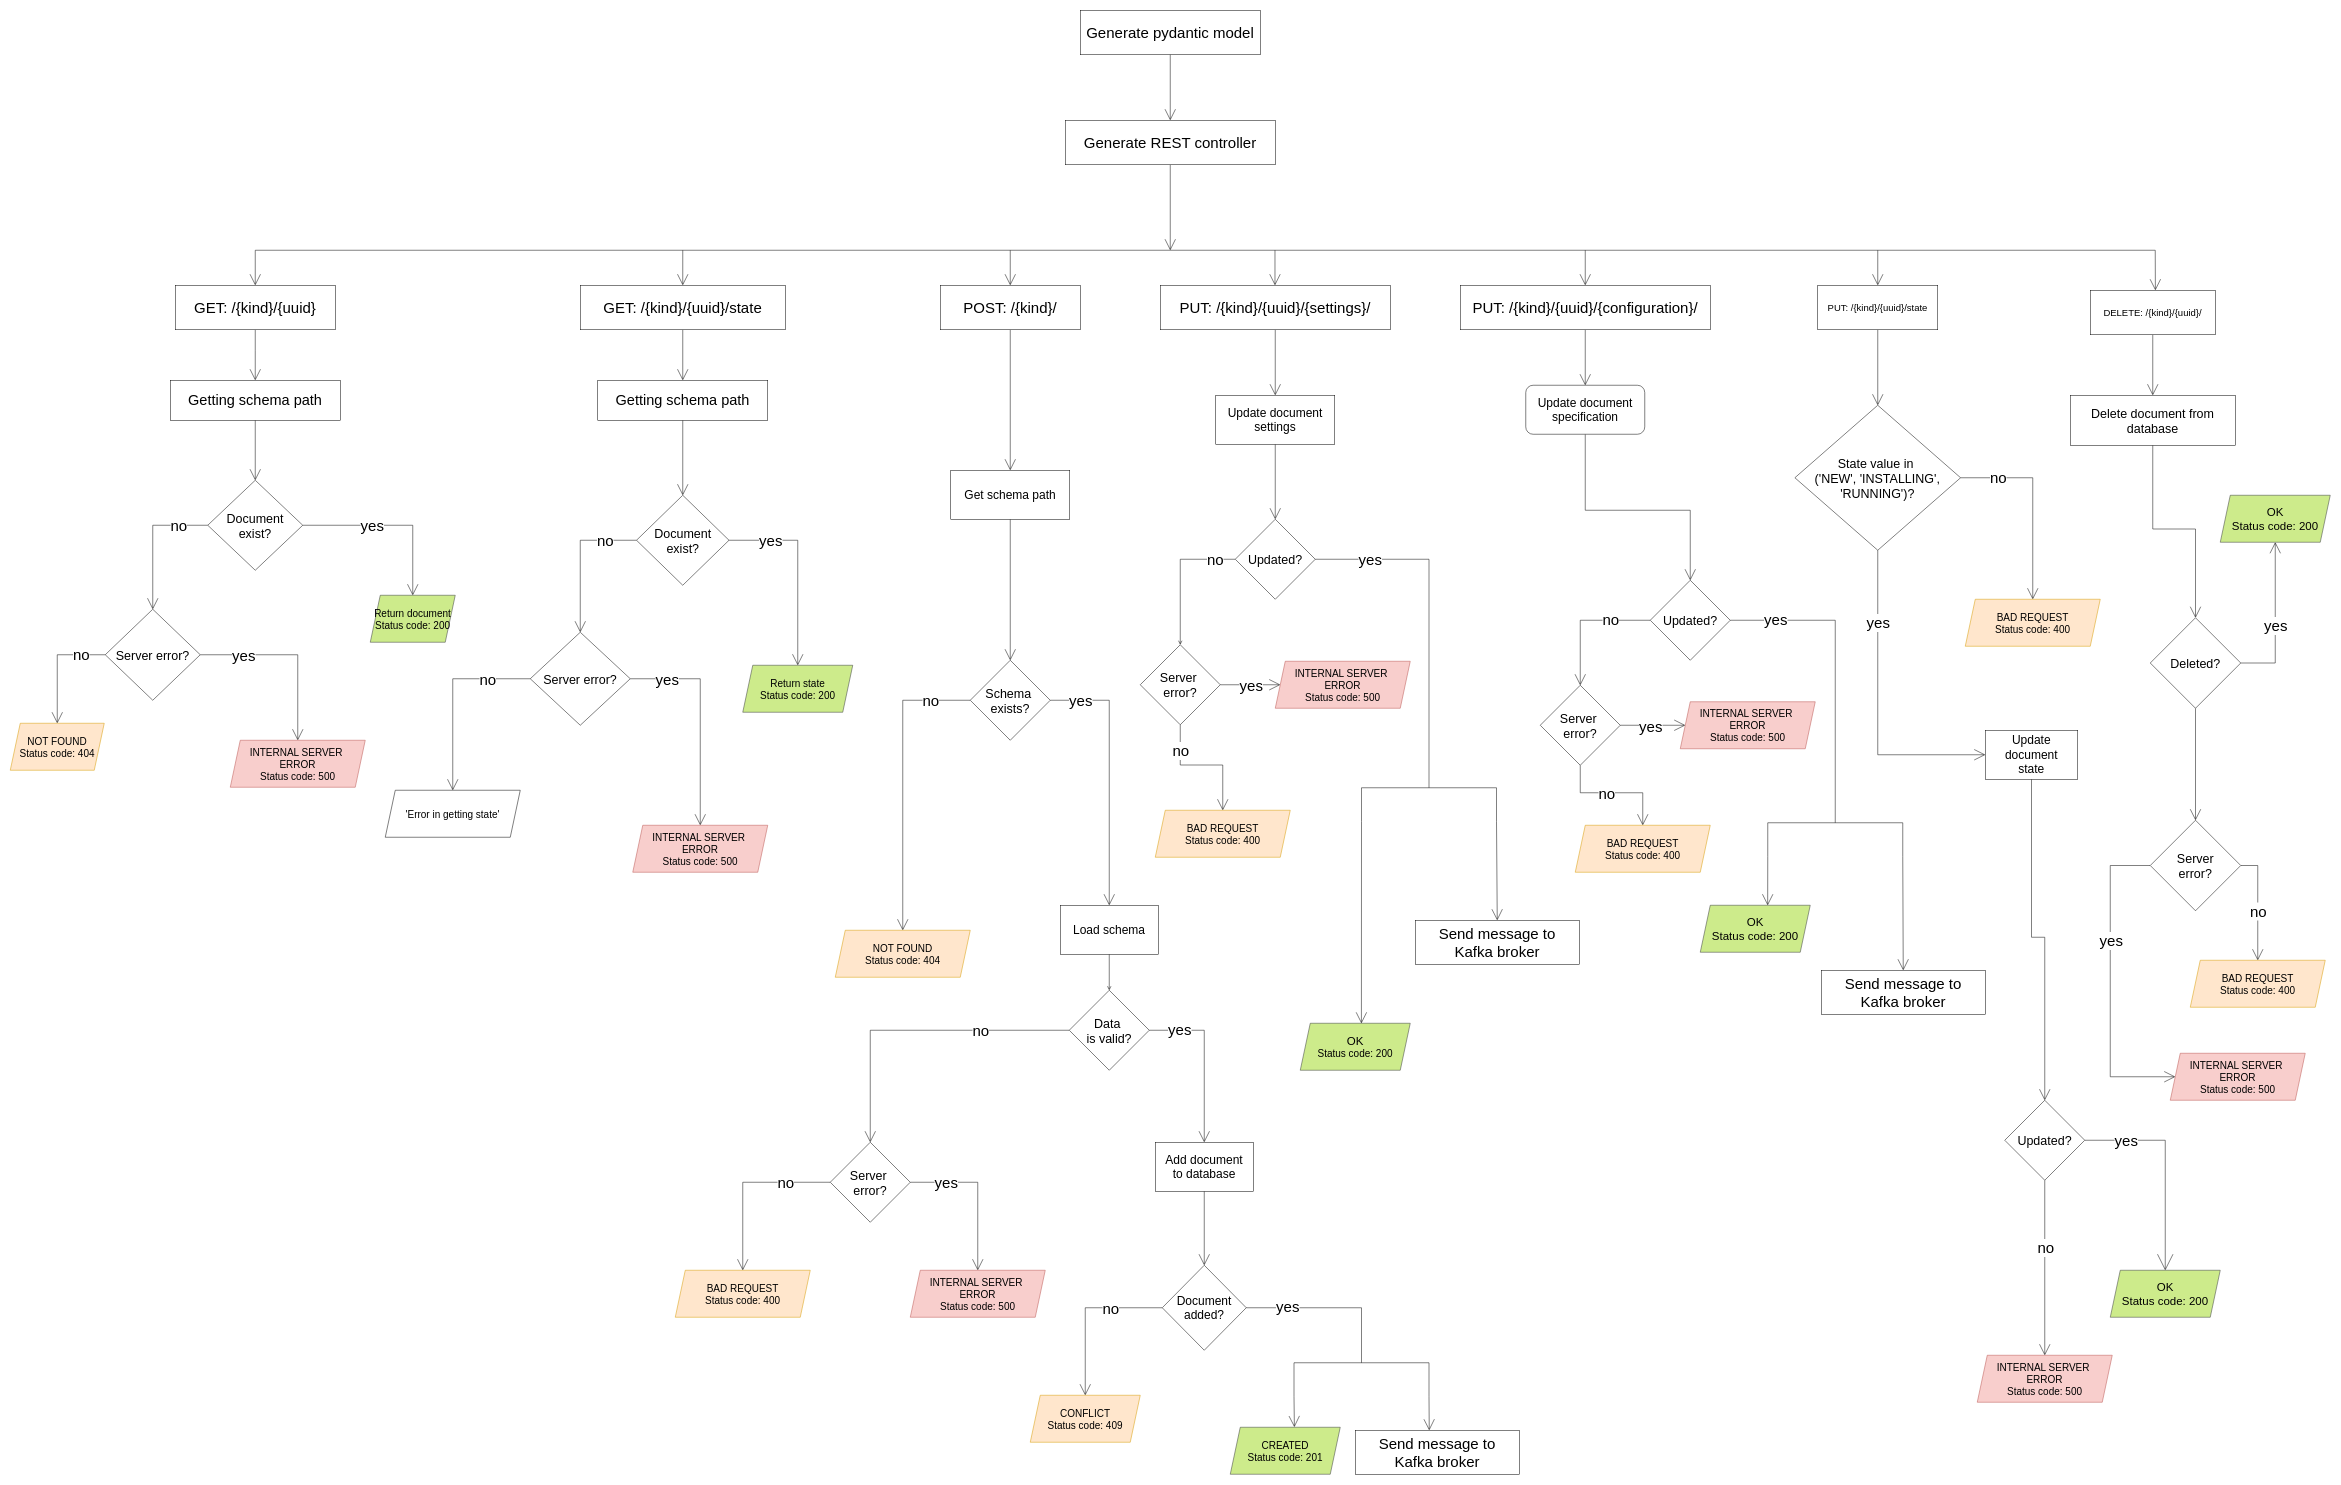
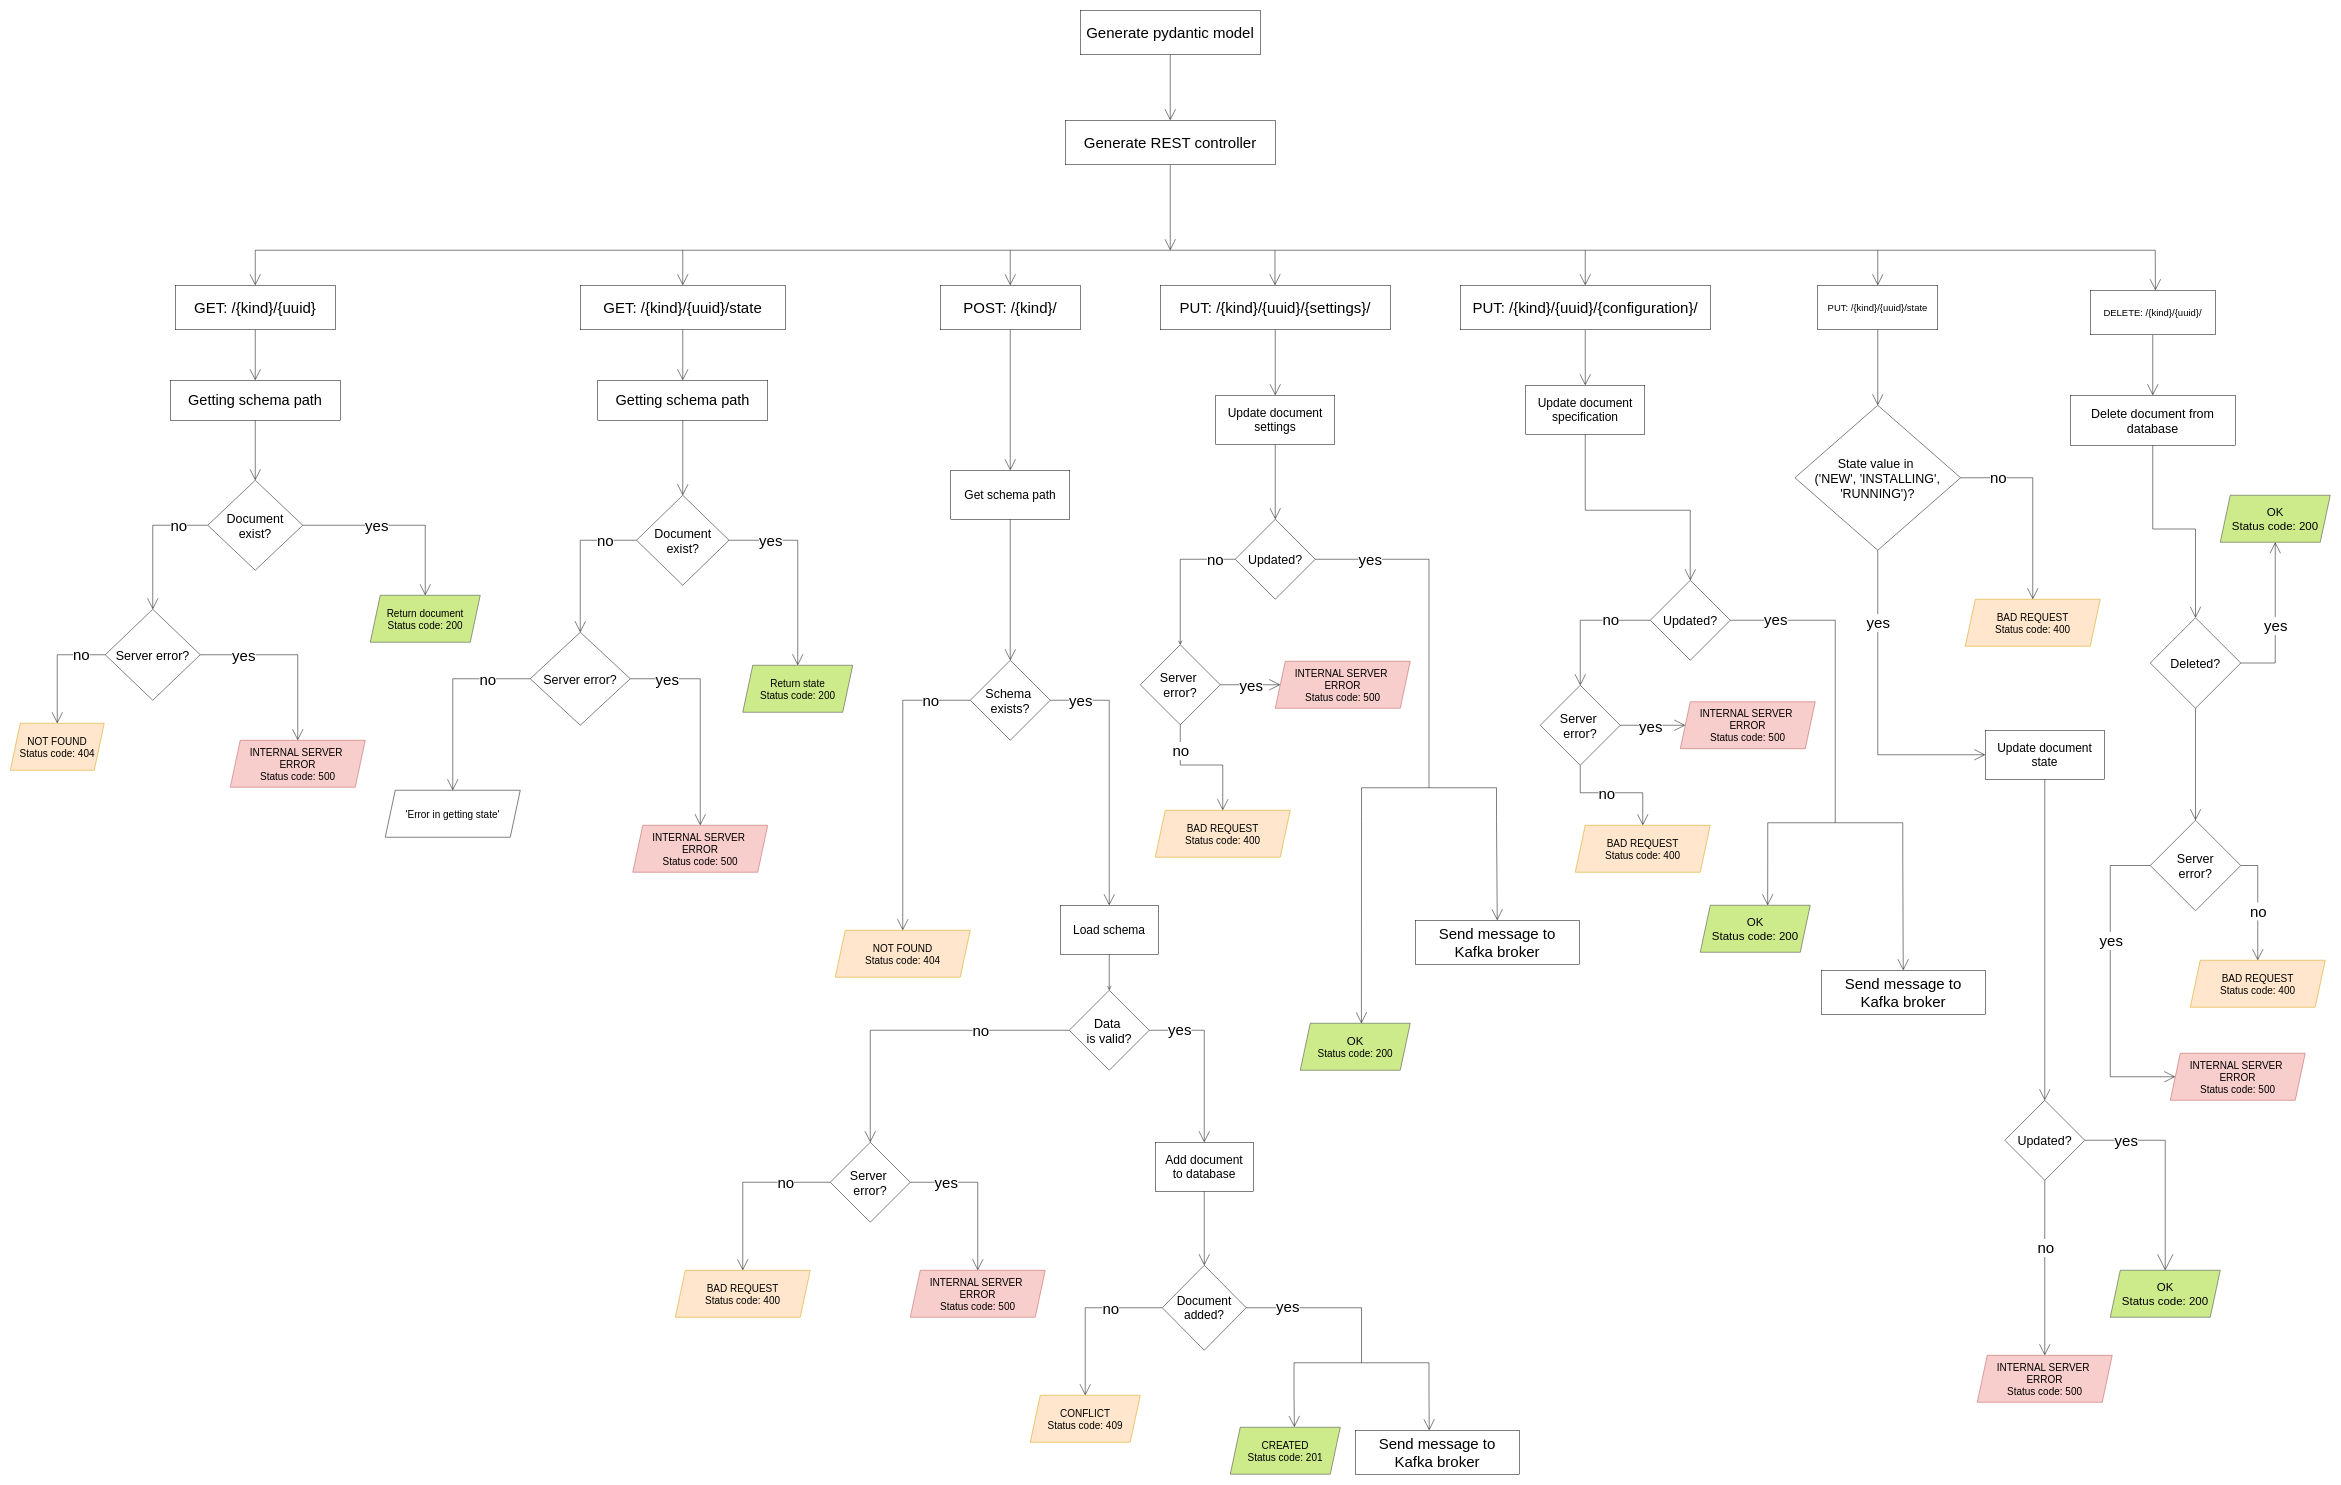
node "Update document specification": shape rounded rectangle -> rectangle
node "Return document Status code: 200": size 85x47 -> 110x47
node "Update document state": size 93x49 -> 119x49
